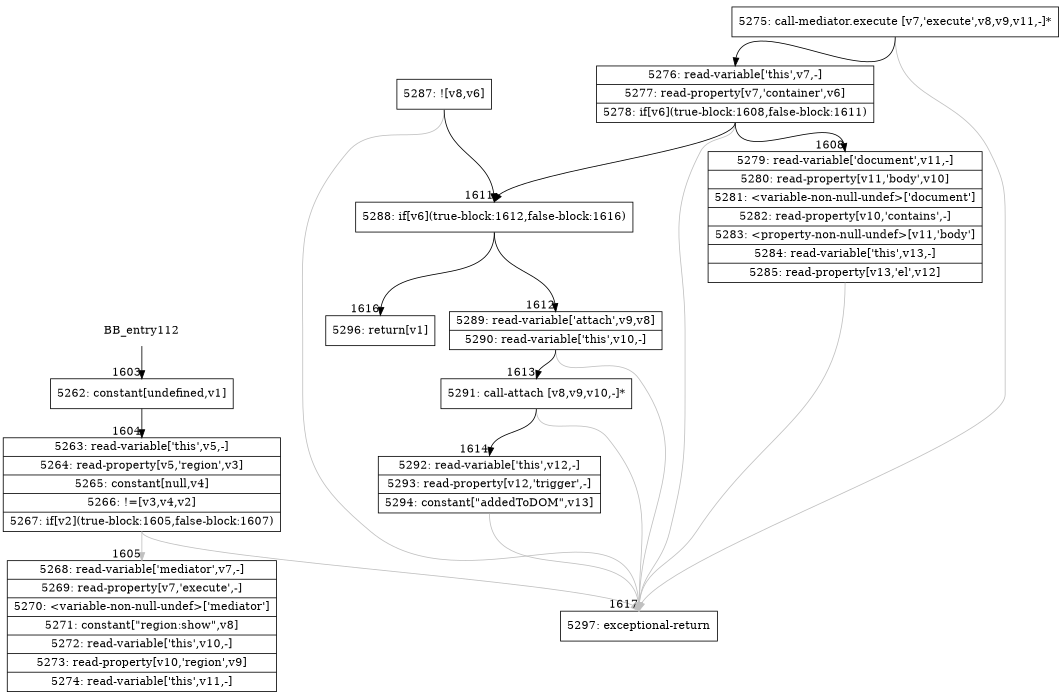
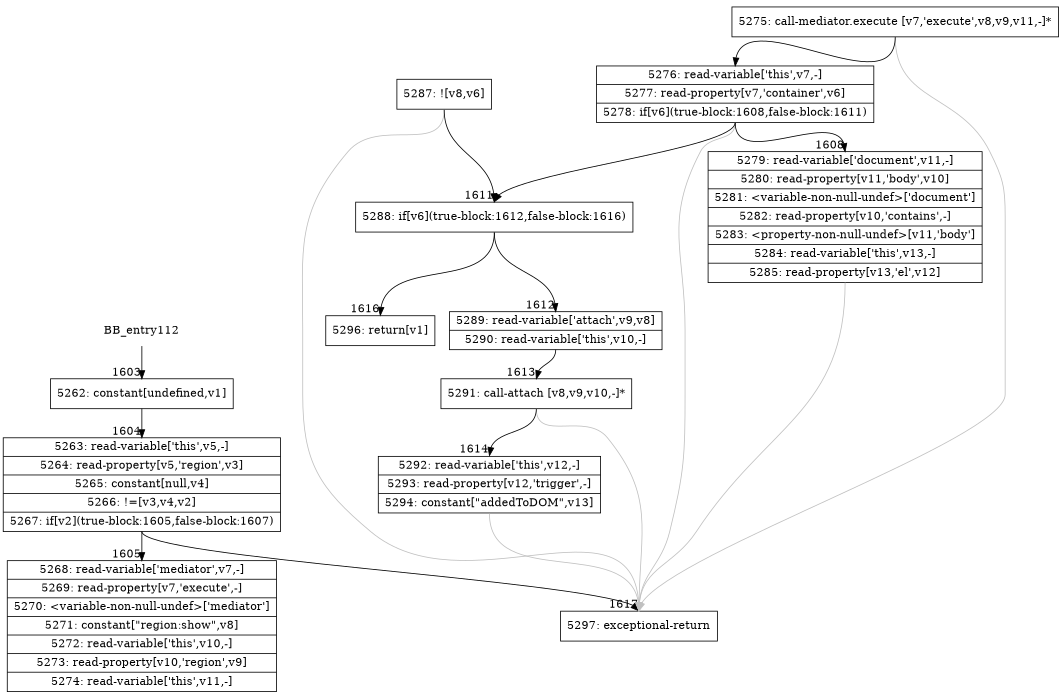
edge "5289: read-variable['attach',v9,v8]" -> "5297: exceptional-return": removed
edge "5263: read-variable['this',v5,-]" -> "5268: read-variable['mediator',v7,-]": color gray -> black
edge "5263: read-variable['this',v5,-]" -> "5297: exceptional-return": color gray -> black
